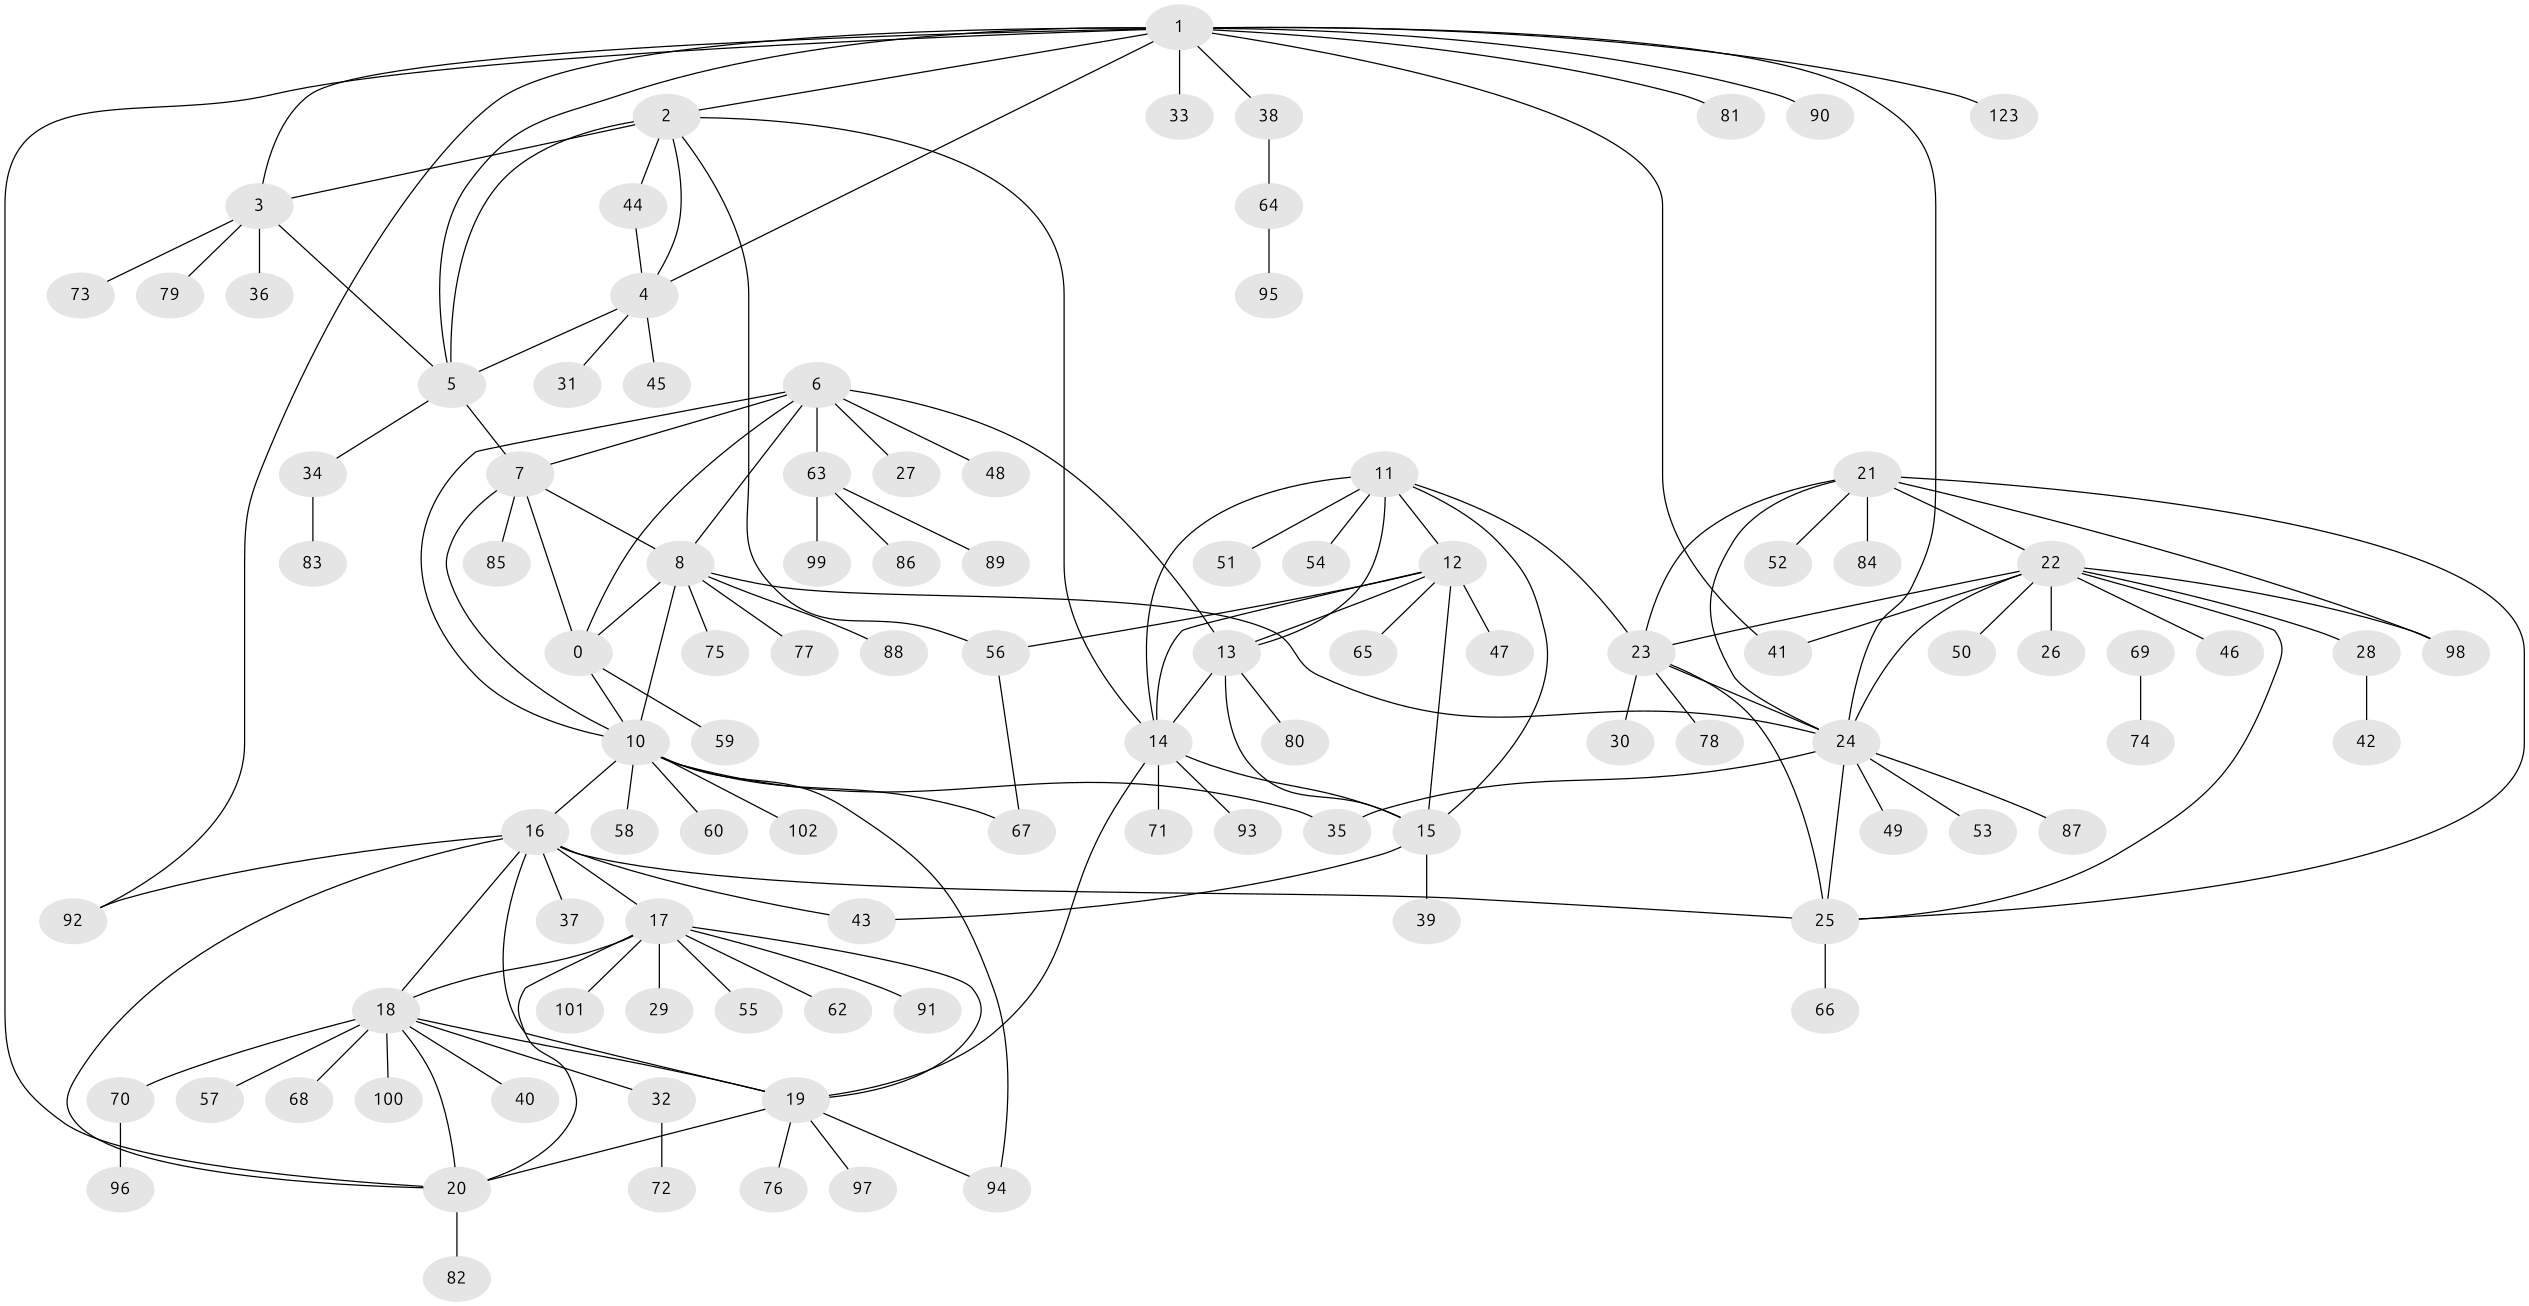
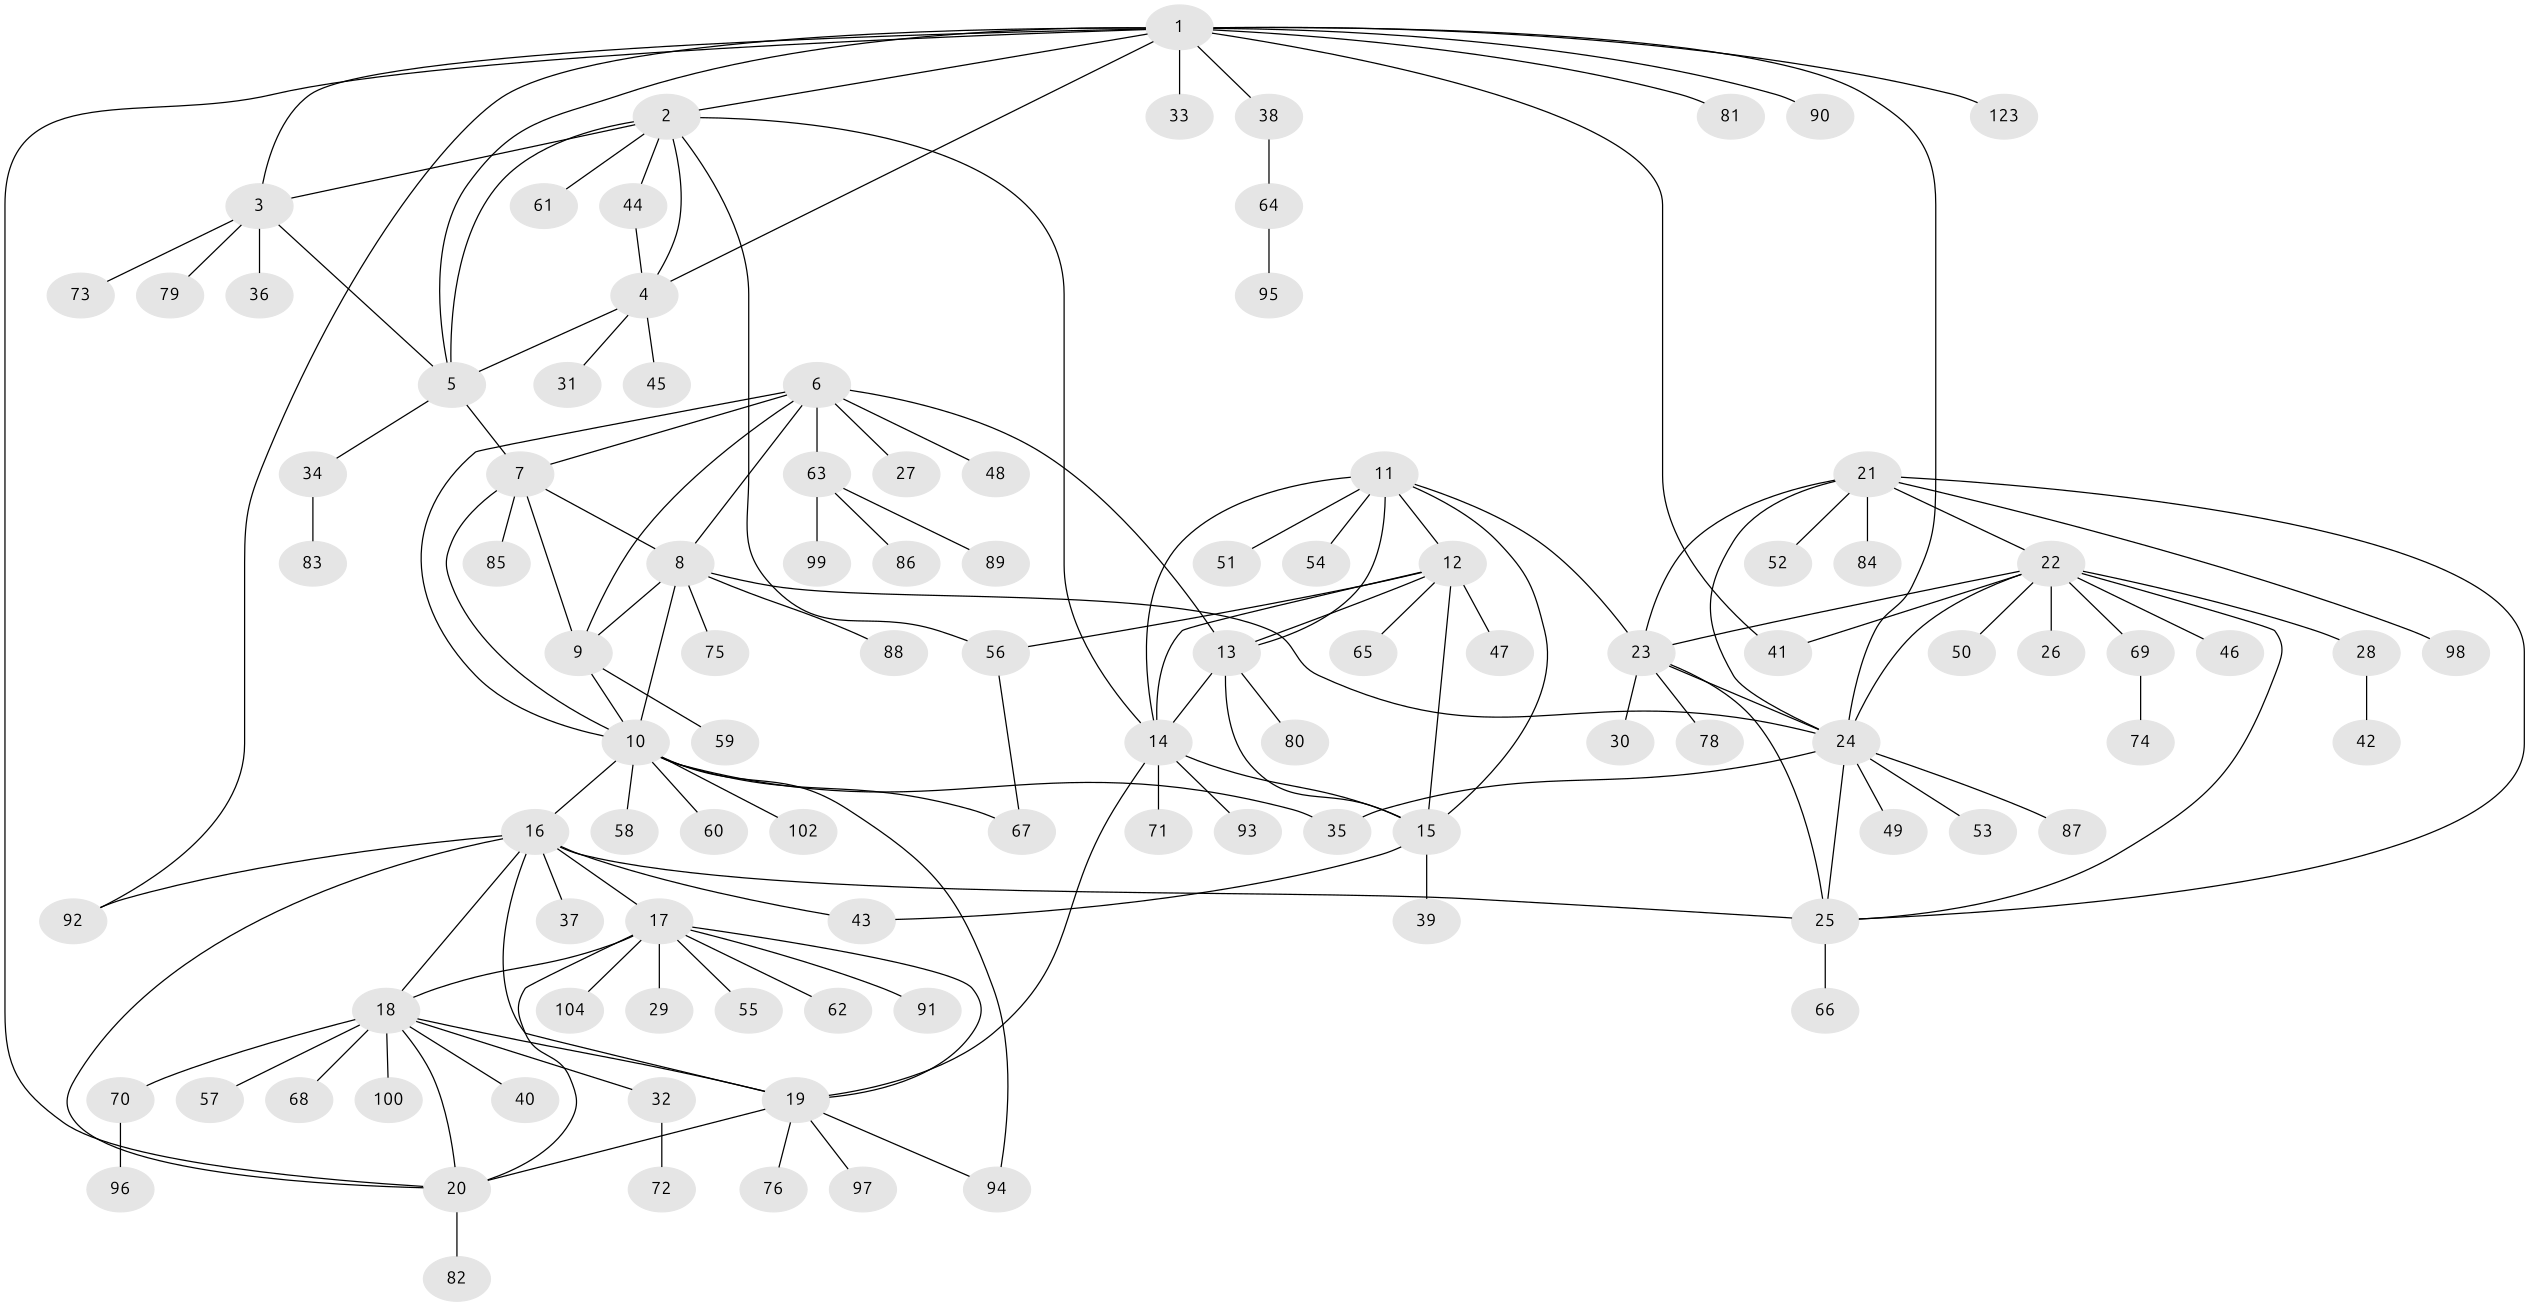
node "61": added
edge "22" -- "98": now "22" -- "69"
node "0": label "0" -> "9"
node "77": removed
node "101": label "101" -> "104"
